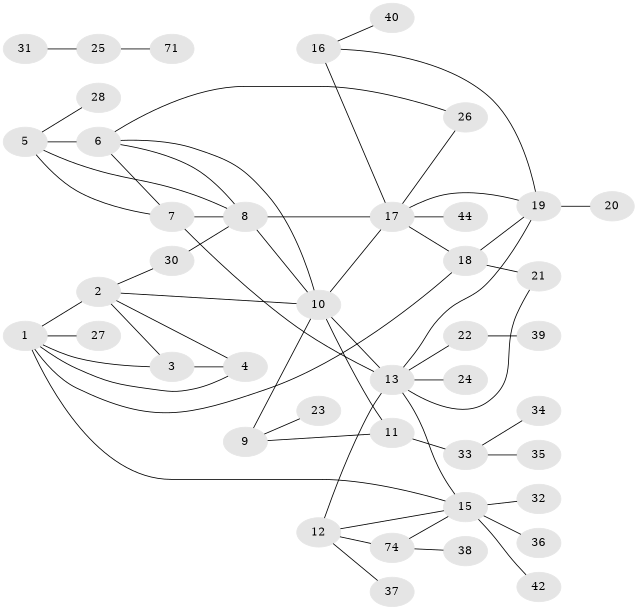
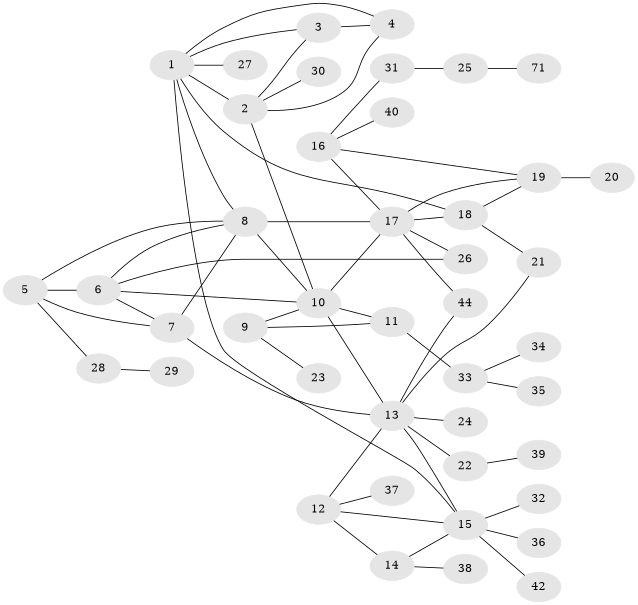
edge "31" -- "16": added
edge "8" -- "30": now "8" -- "1"
edge "19" -- "13": now "44" -- "13"
node "29": added
node "74": label "74" -> "14"
